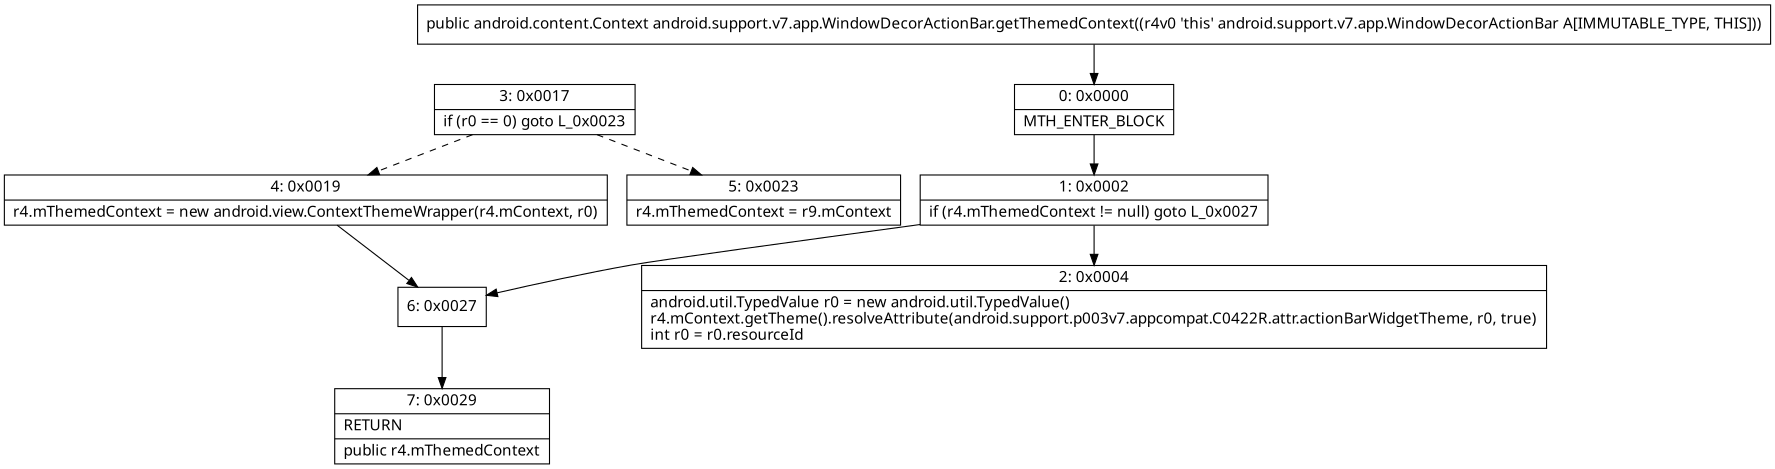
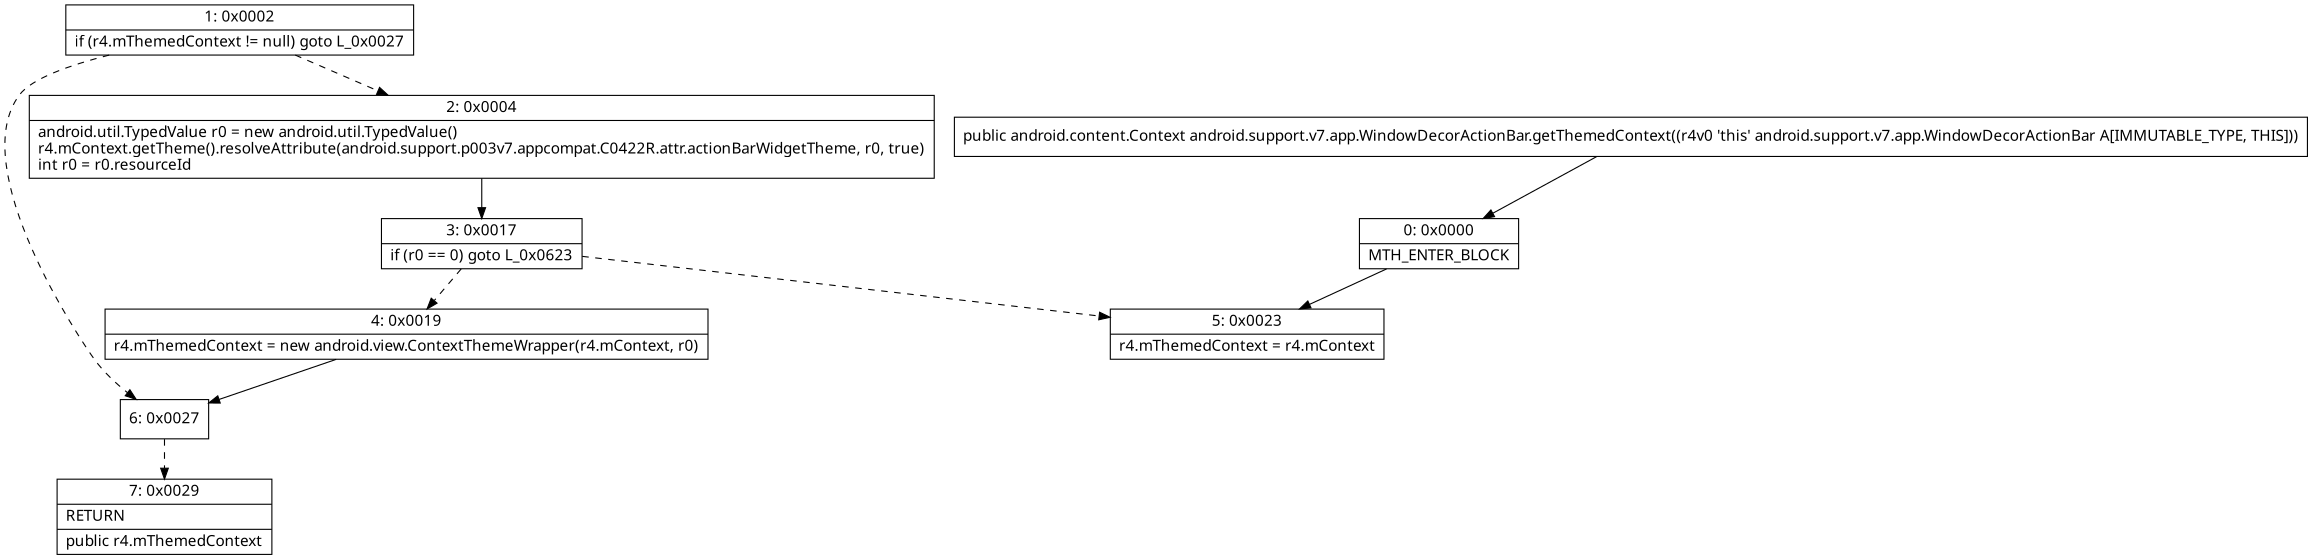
node "3: 0x0017": text "if (r0 == 0) goto L_0x0023" -> "if (r0 == 0) goto L_0x0623"
edge "0: 0x0000" -> "1: 0x0002": now "0: 0x0000" -> "5: 0x0023"
edge "2: 0x0004" -> "3: 0x0017": added
node "5: 0x0023": text "r4.mThemedContext = r9.mContext" -> "r4.mThemedContext = r4.mContext"
edge "1: 0x0002" -> "2: 0x0004": style solid -> dashed
edge "1: 0x0002" -> "6: 0x0027": style solid -> dashed
edge "6: 0x0027" -> "7: 0x0029": style solid -> dashed
